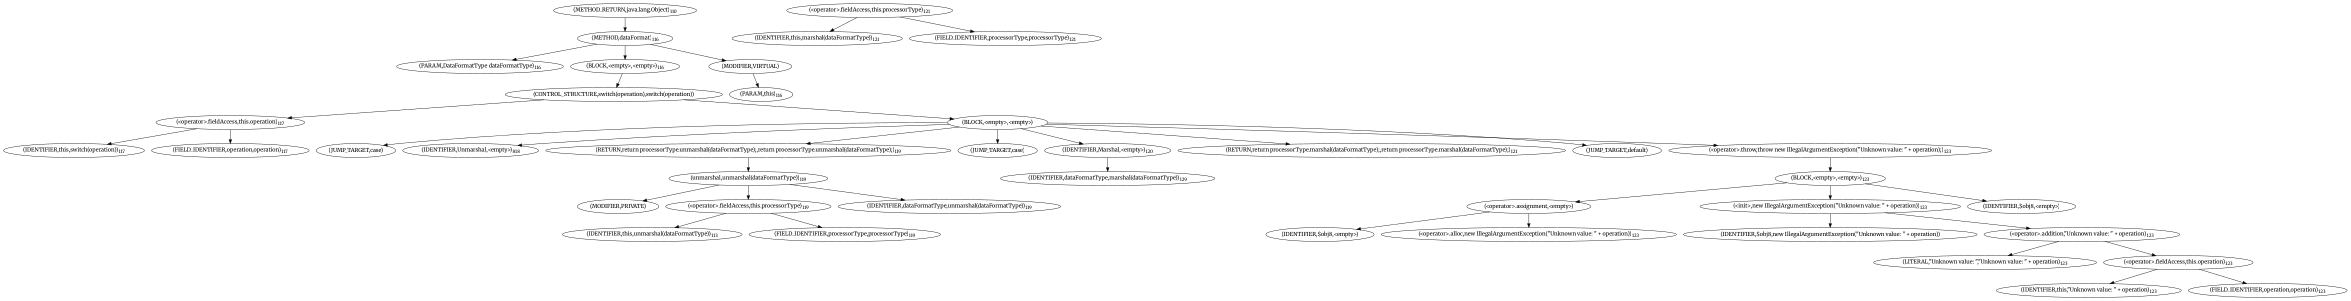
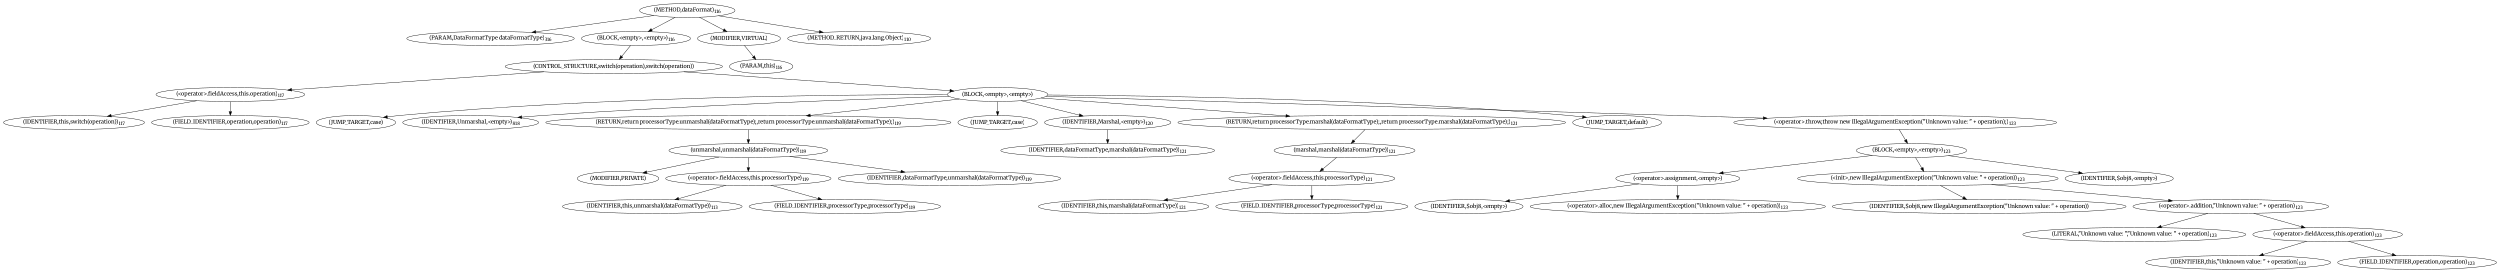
edge "(METHOD_RETURN,java.lang.Object)" -> "(METHOD,dataFormat)": reversed
node "(PARAM,DataFormatType dataFormatType)": text "116" -> "316"
node "(marshal,marshal(dataFormatType))": added
node "(IDENTIFIER,dataFormatType,marshal(dataFormatType))": text "129" -> "121"
